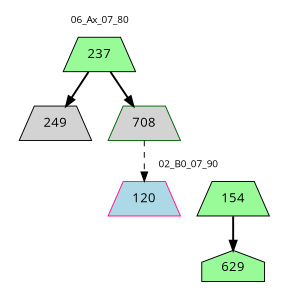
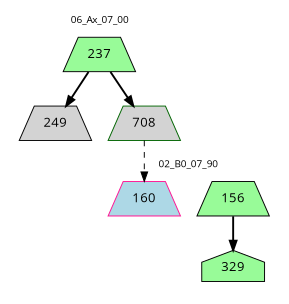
cluster "06_Ax_07_80": label "06_Ax_07_80" -> "06_Ax_07_00"
node "120": label "120" -> "160"
node "154": label "154" -> "156"
node "629": label "629" -> "329"
